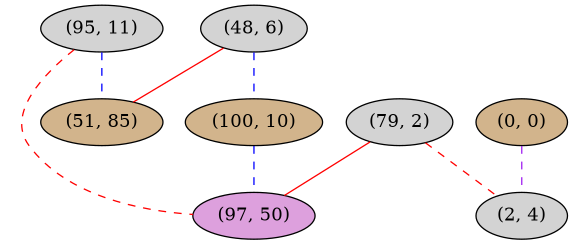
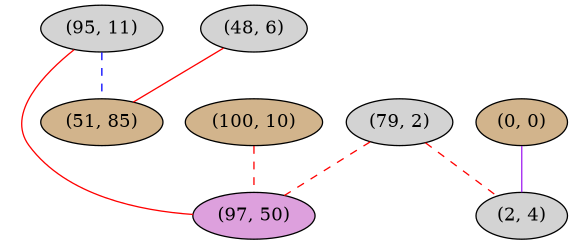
edge "(48, 6)" -- "(100, 10)": removed
edge "(95, 11)" -- "(97, 50)": style dashed -> solid
edge "(100, 10)" -- "(97, 50)": color blue -> red
edge "(79, 2)" -- "(97, 50)": style solid -> dashed
edge "(0, 0)" -- "(2, 4)": style dashed -> solid
